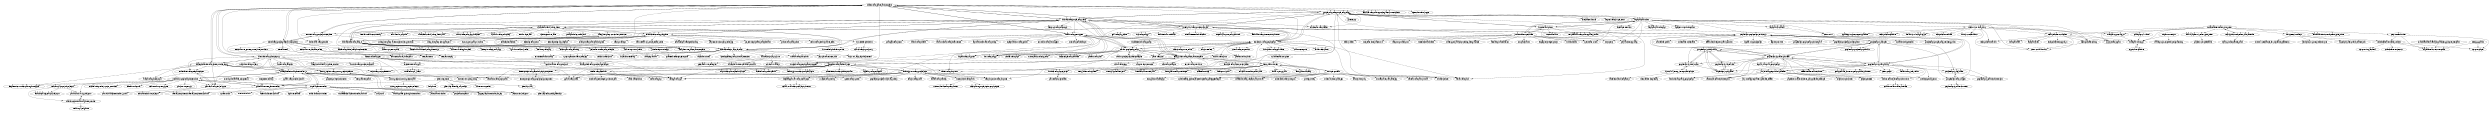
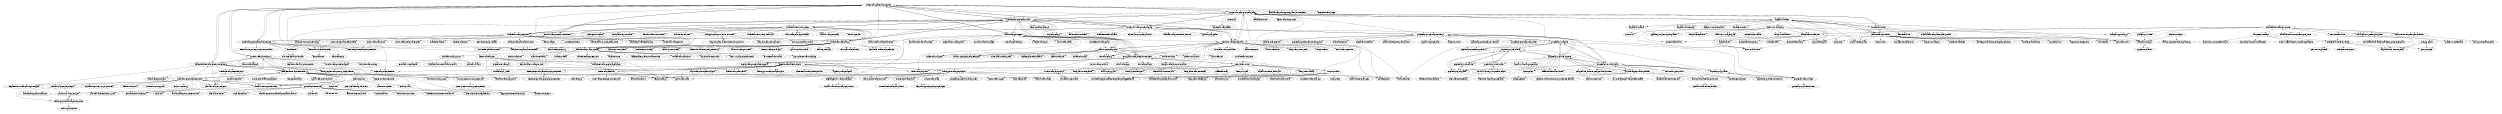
node "wangzuo/input-moment": removed
